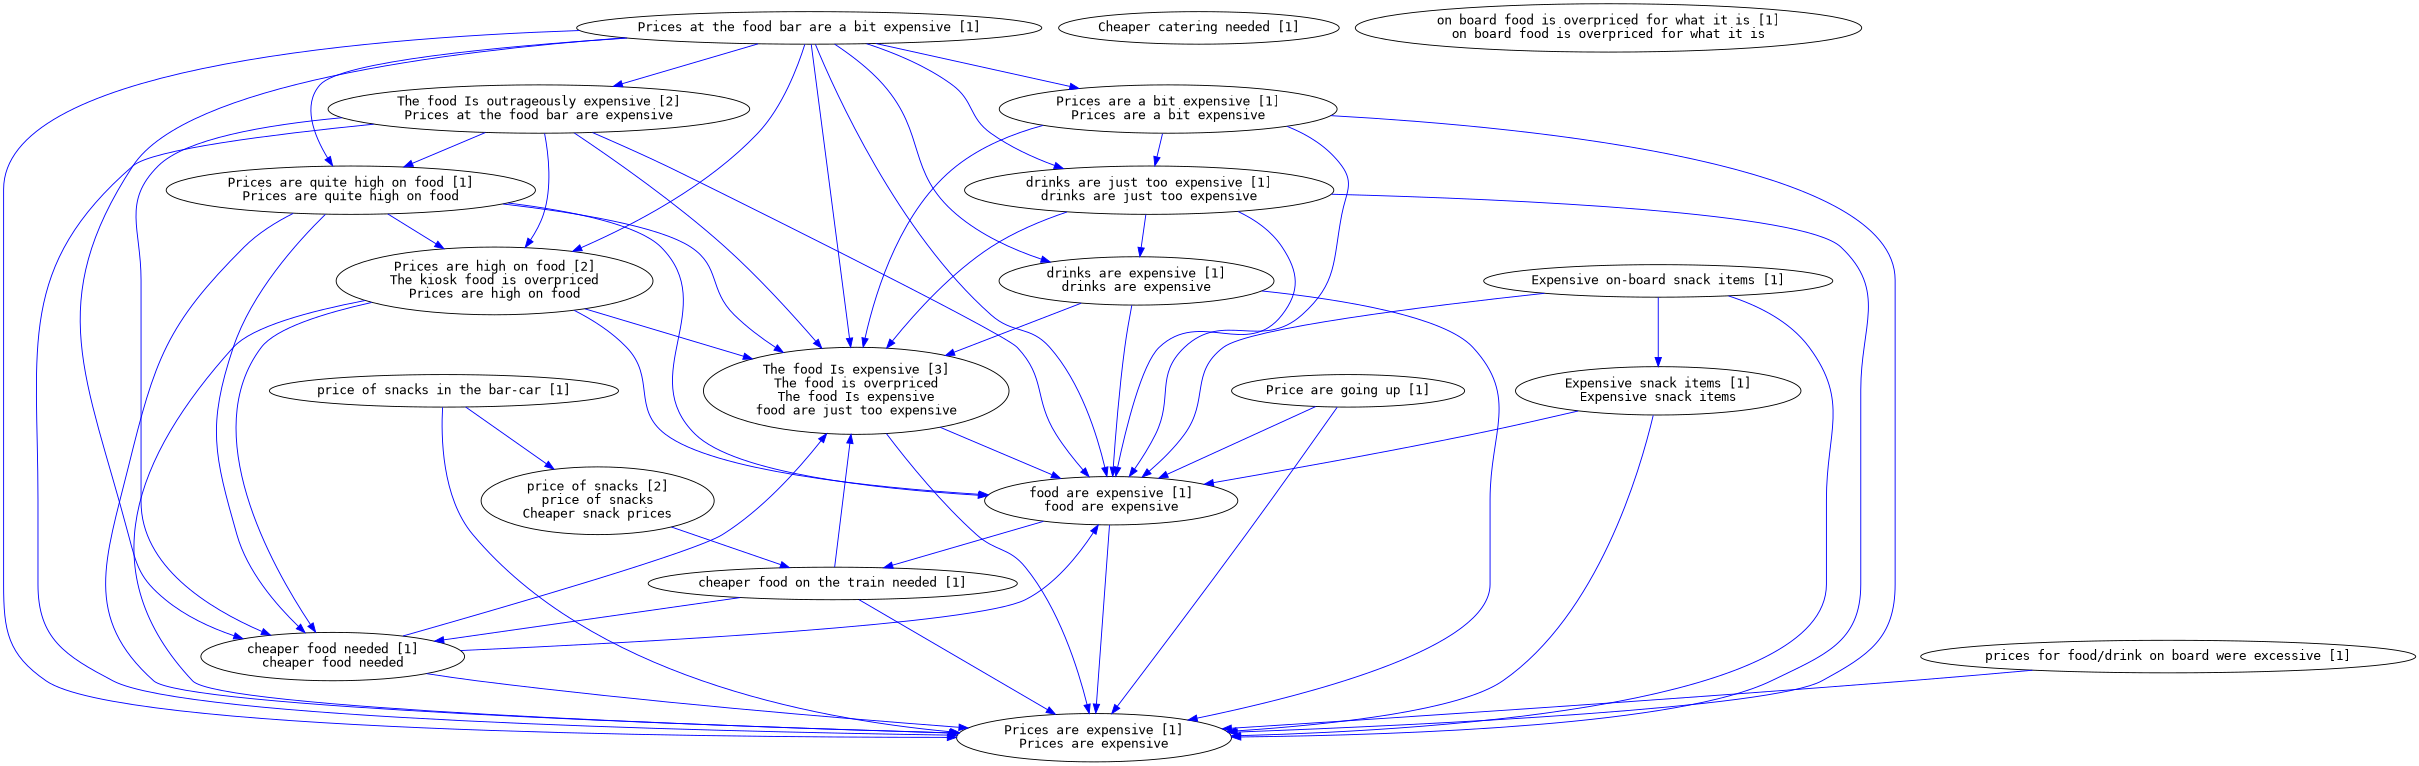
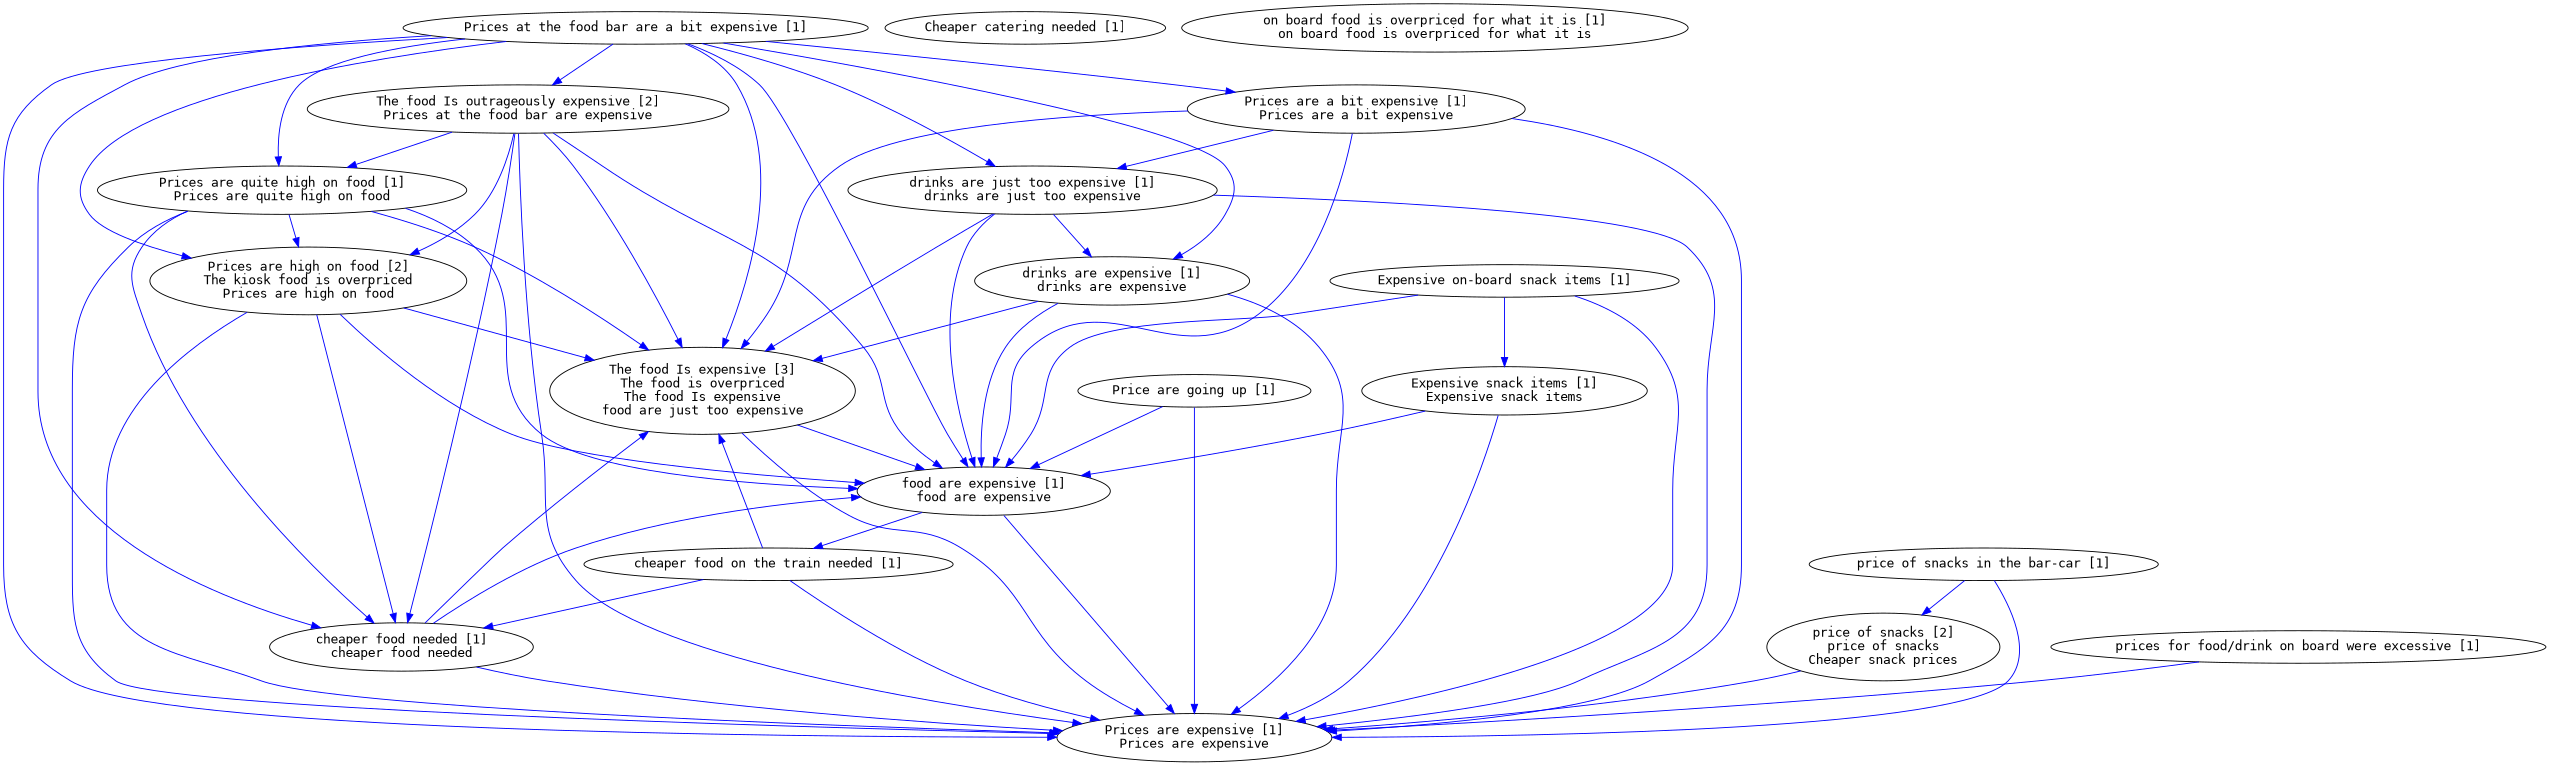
edge "price of snacks [2] price of snacks Cheaper snack prices" -> "cheaper food on the train needed [1]": now "price of snacks [2] price of snacks Cheaper snack prices" -> "Prices are expensive [1] Prices are expensive"
